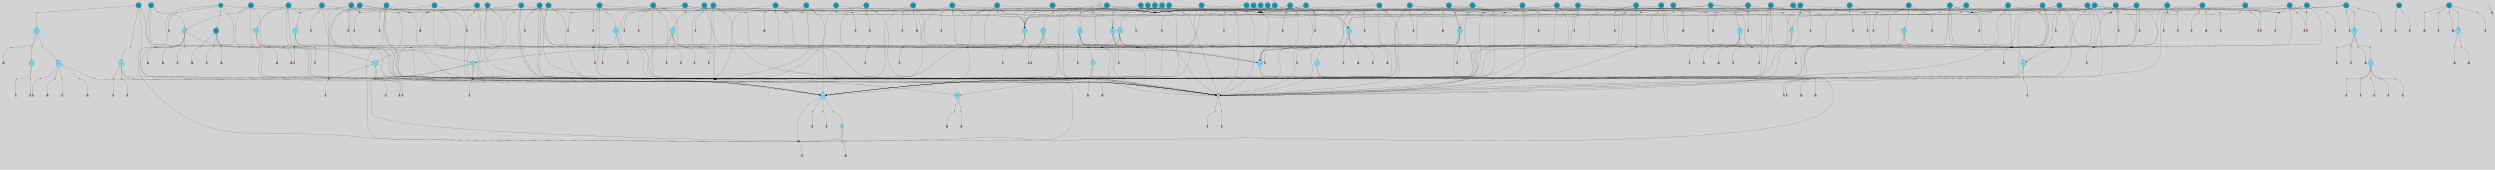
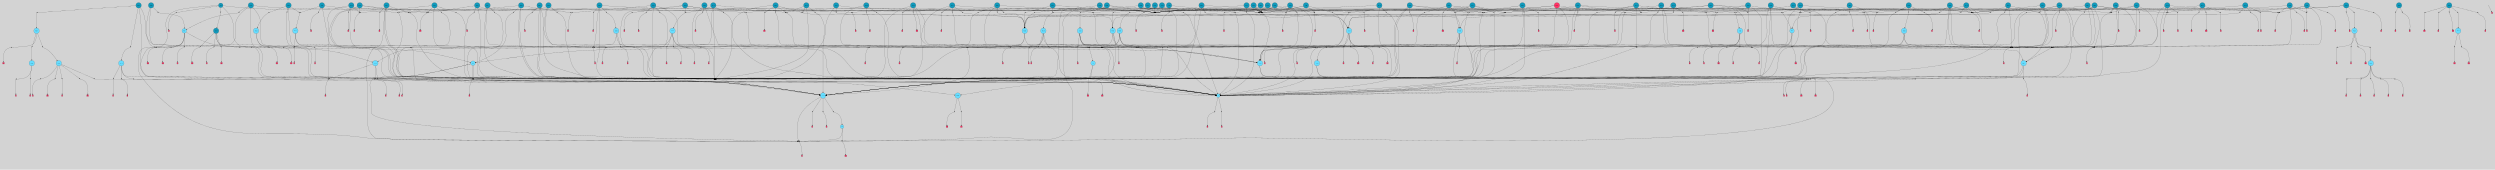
node "T618": fillcolor #cccccc -> #1199bb
node "T597": fillcolor #1199bb -> #ff3366
